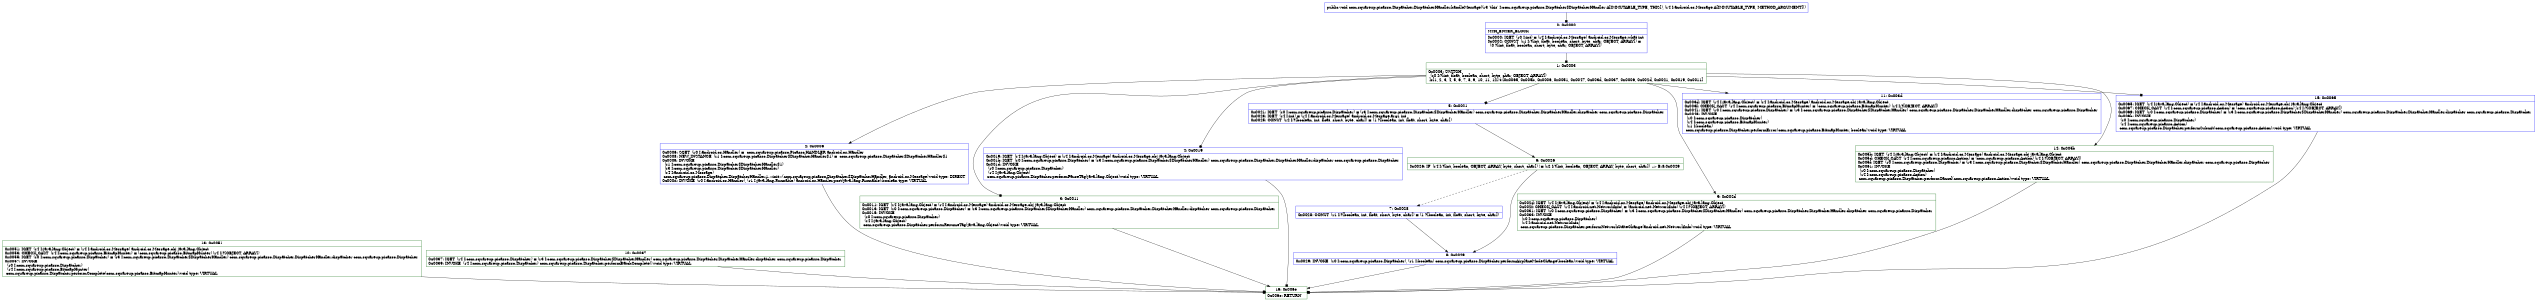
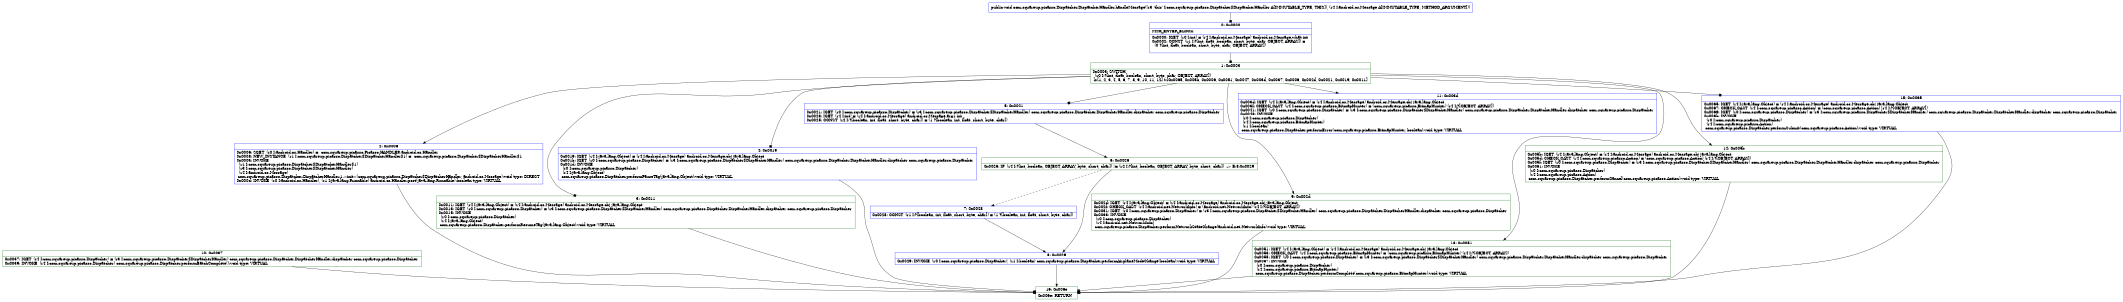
edge "1: 0x0003" -> "13: 0x0051": added
